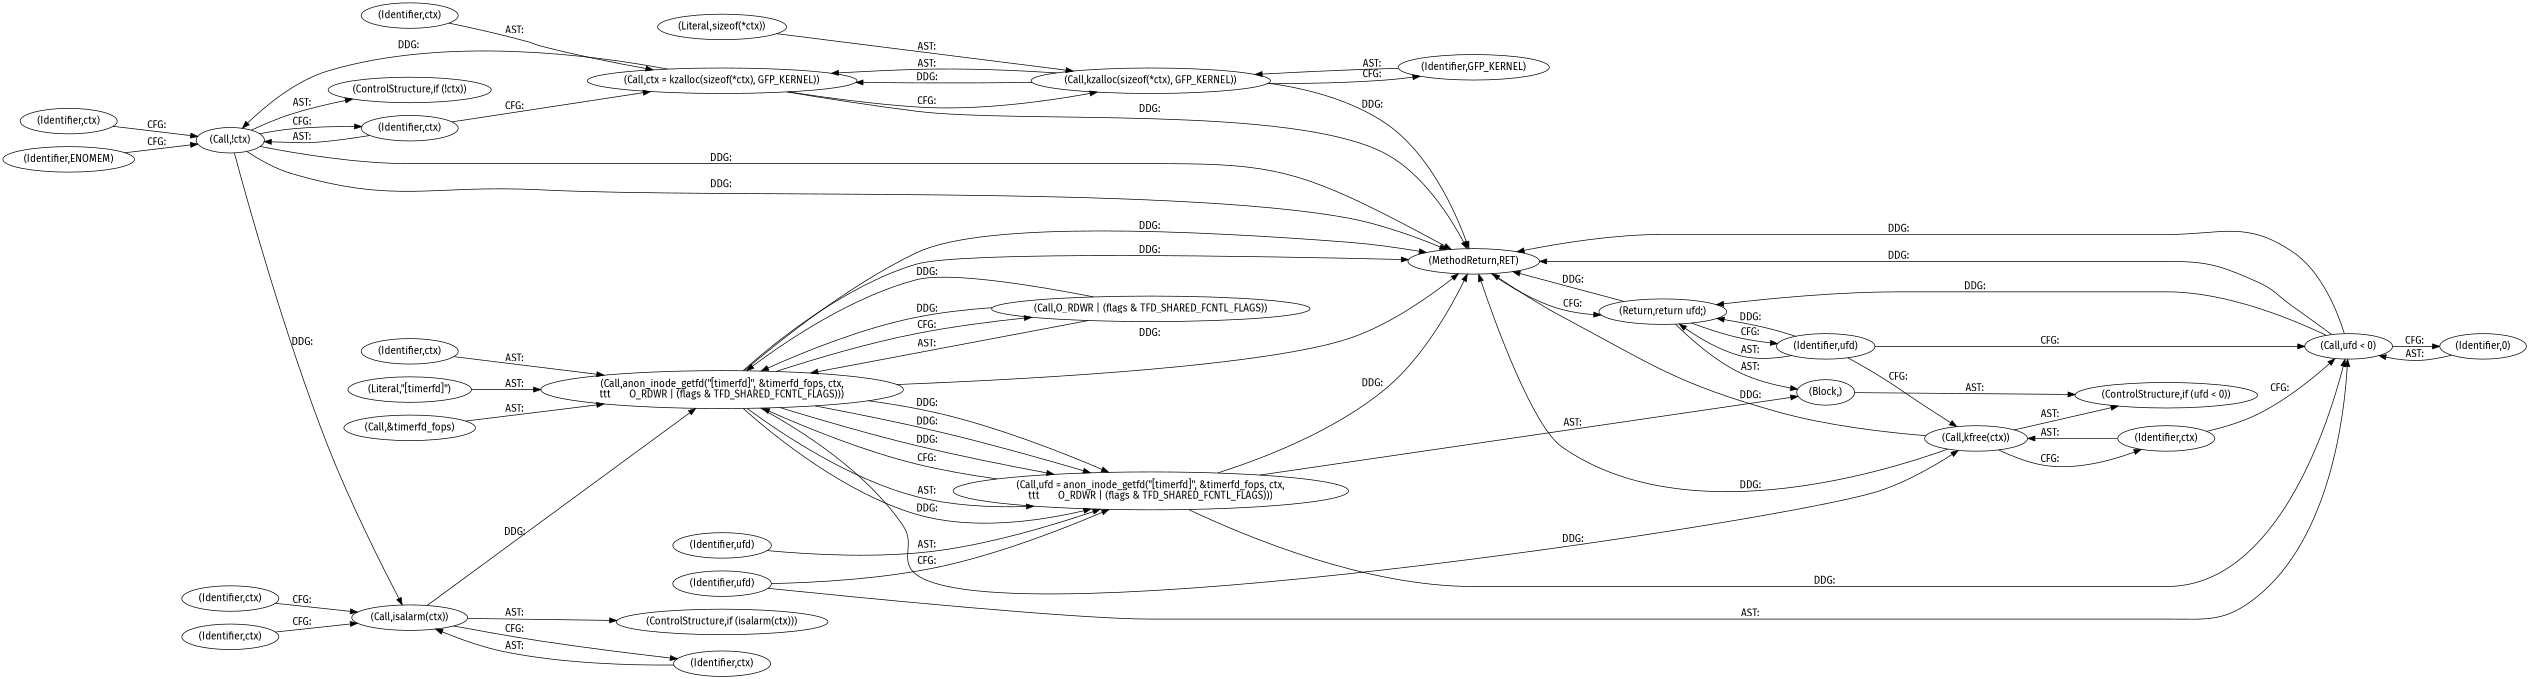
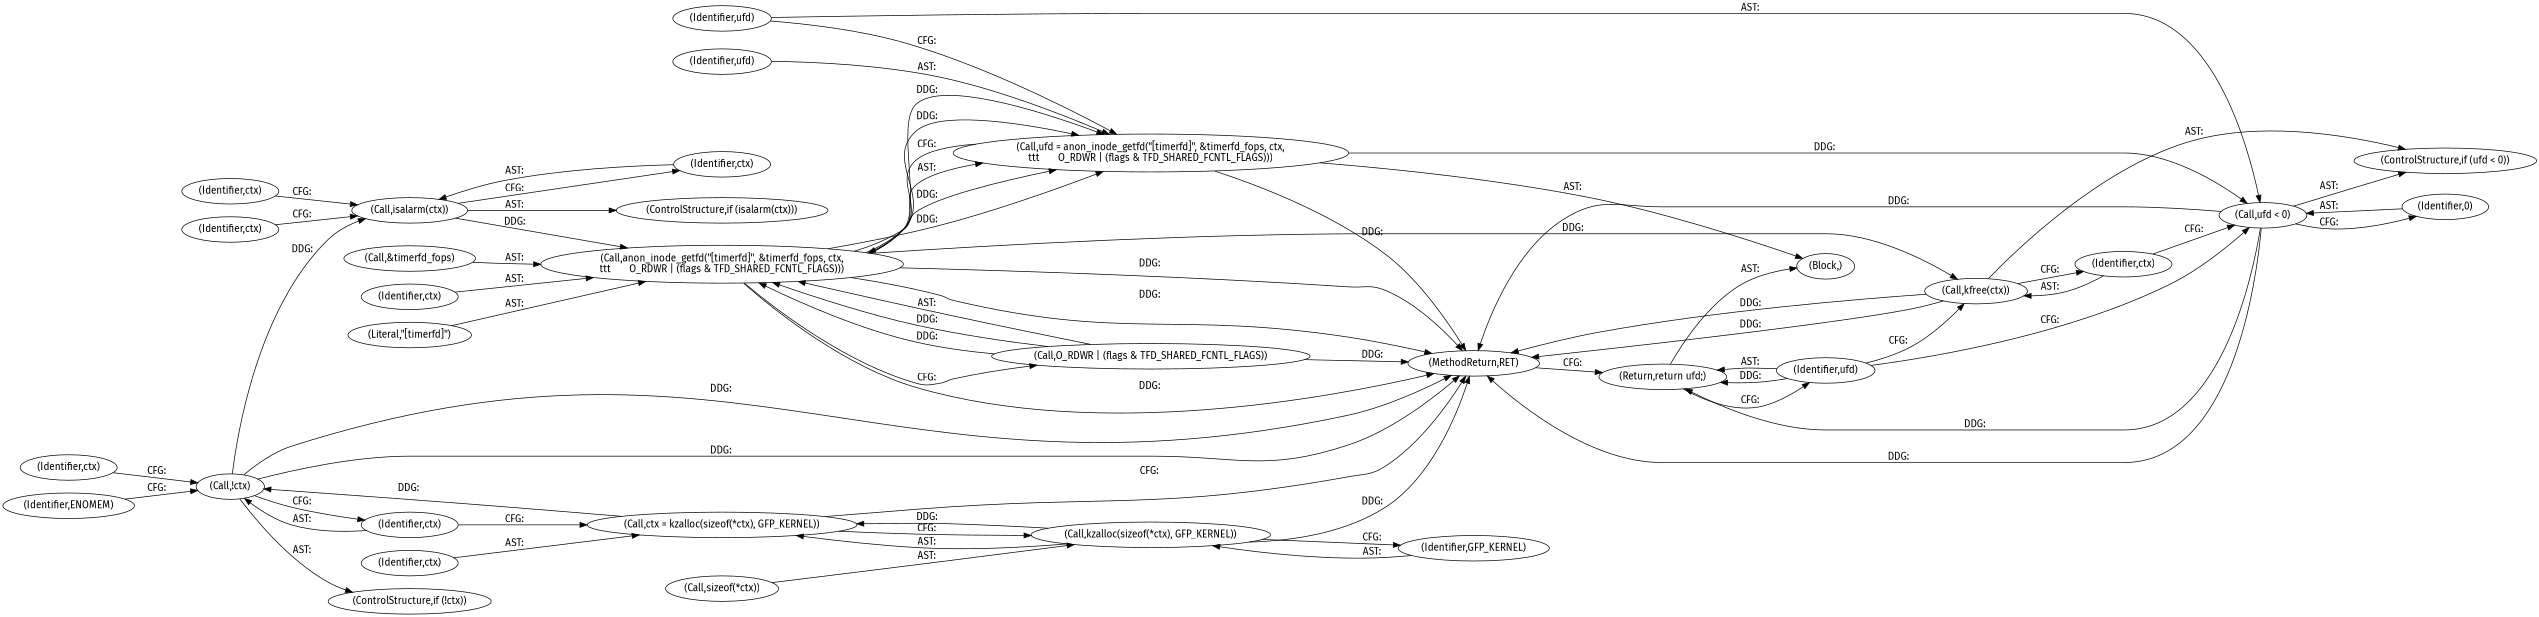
node "(Literal,sizeof(*ctx))": label "(Literal,sizeof(*ctx))" -> "(Call,sizeof(*ctx))"
edge "(Call,ctx = kzalloc(sizeof(*ctx), GFP_KERNEL))" -> "(MethodReturn,RET)": label "DDG: " -> "CFG: "
edge "(Return,return ufd;)" -> "(MethodReturn,RET)": now "(Call,O_RDWR | (flags & TFD_SHARED_FCNTL_FLAGS))" -> "(MethodReturn,RET)"
edge "(Block,)" -> "(ControlStructure,if (ufd < 0))": now "(Call,ufd < 0)" -> "(ControlStructure,if (ufd < 0))"
